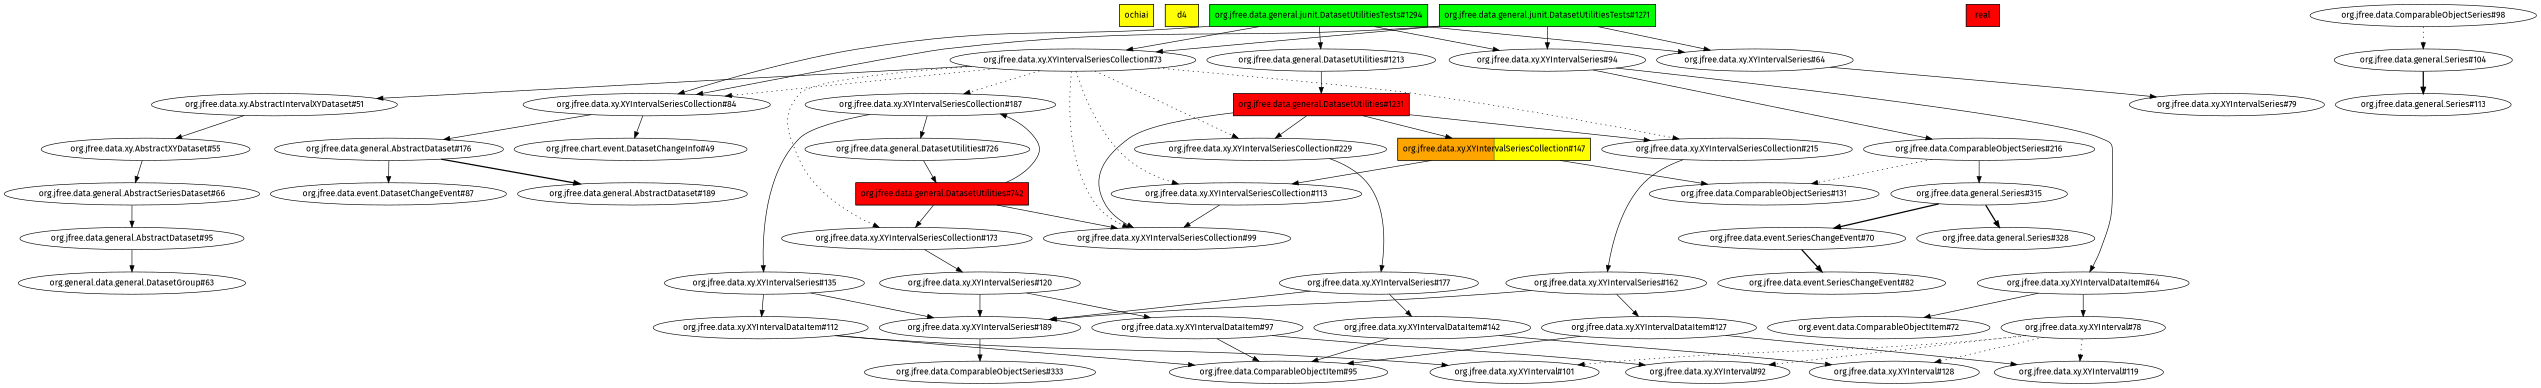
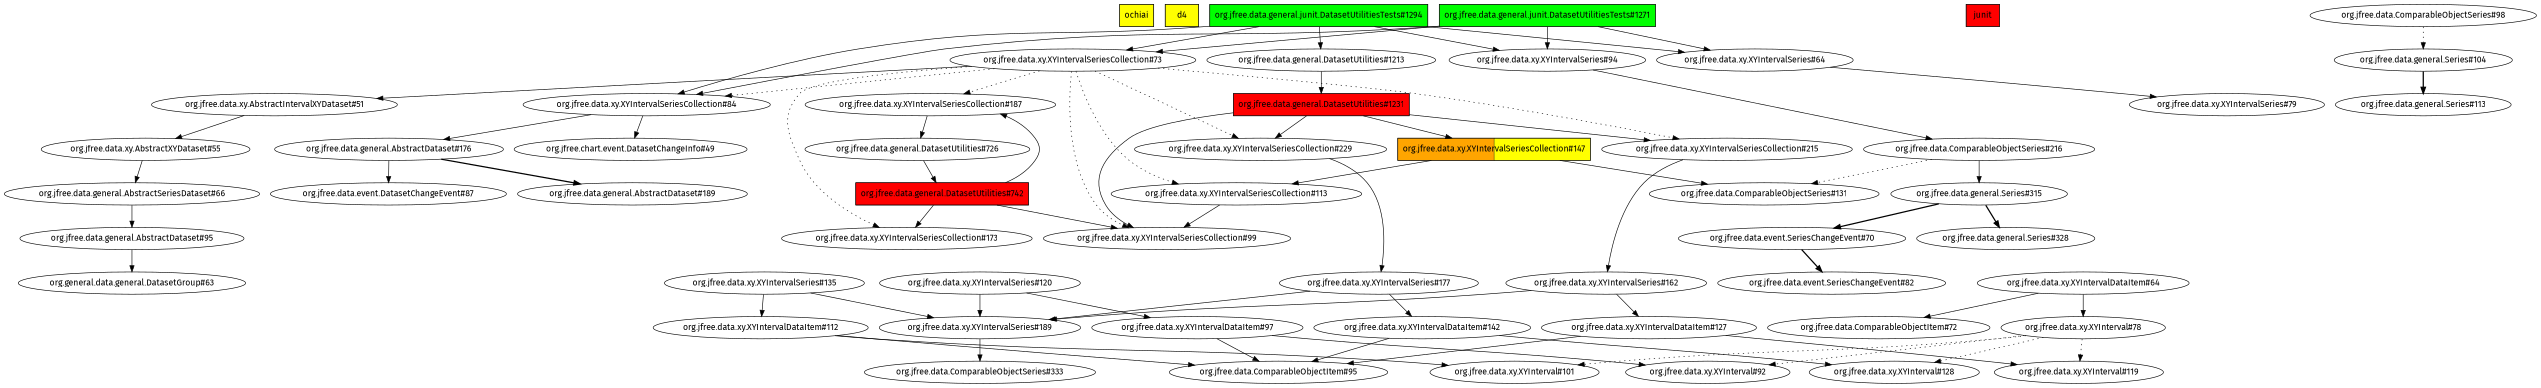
node "real": label "real" -> "junit"
edge "org.jfree.data.xy.XYIntervalSeries#94" -> "org.jfree.data.xy.XYIntervalDataItem#64": removed
edge "org.jfree.data.xy.XYIntervalSeriesCollection#187" -> "org.jfree.data.xy.XYIntervalSeries#135": removed
edge "org.jfree.data.xy.XYIntervalSeriesCollection#173" -> "org.jfree.data.xy.XYIntervalSeries#120": removed
node "org.event.data.ComparableObjectItem#72": label "org.event.data.ComparableObjectItem#72" -> "org.jfree.data.ComparableObjectItem#72"
